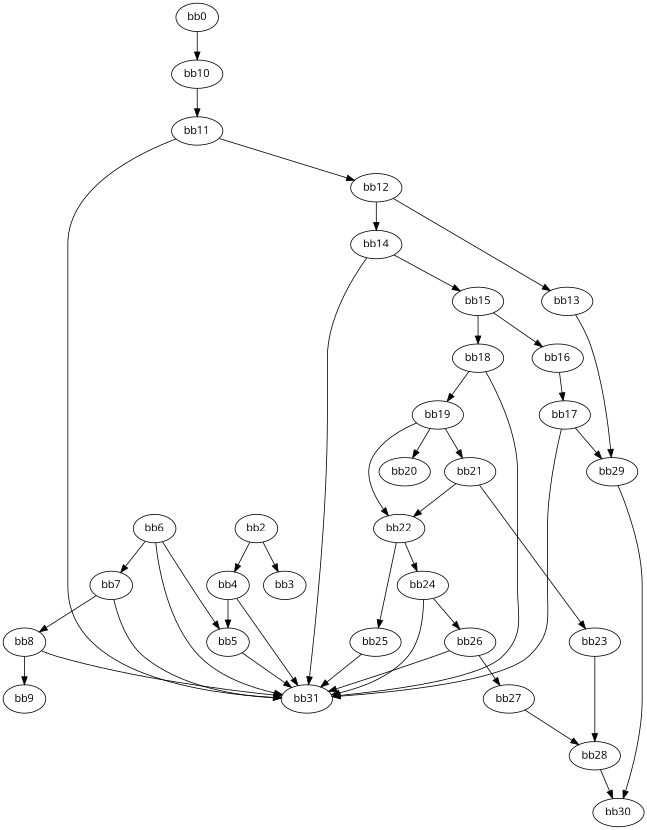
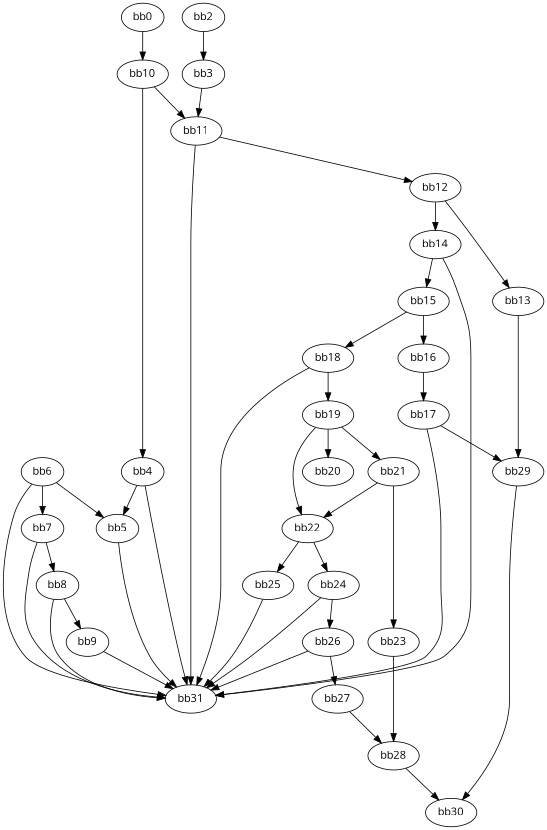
edge "bb3" -> "bb11": added
edge "bb2" -> "bb4": now "bb10" -> "bb4"
edge "bb9" -> "bb31": added
